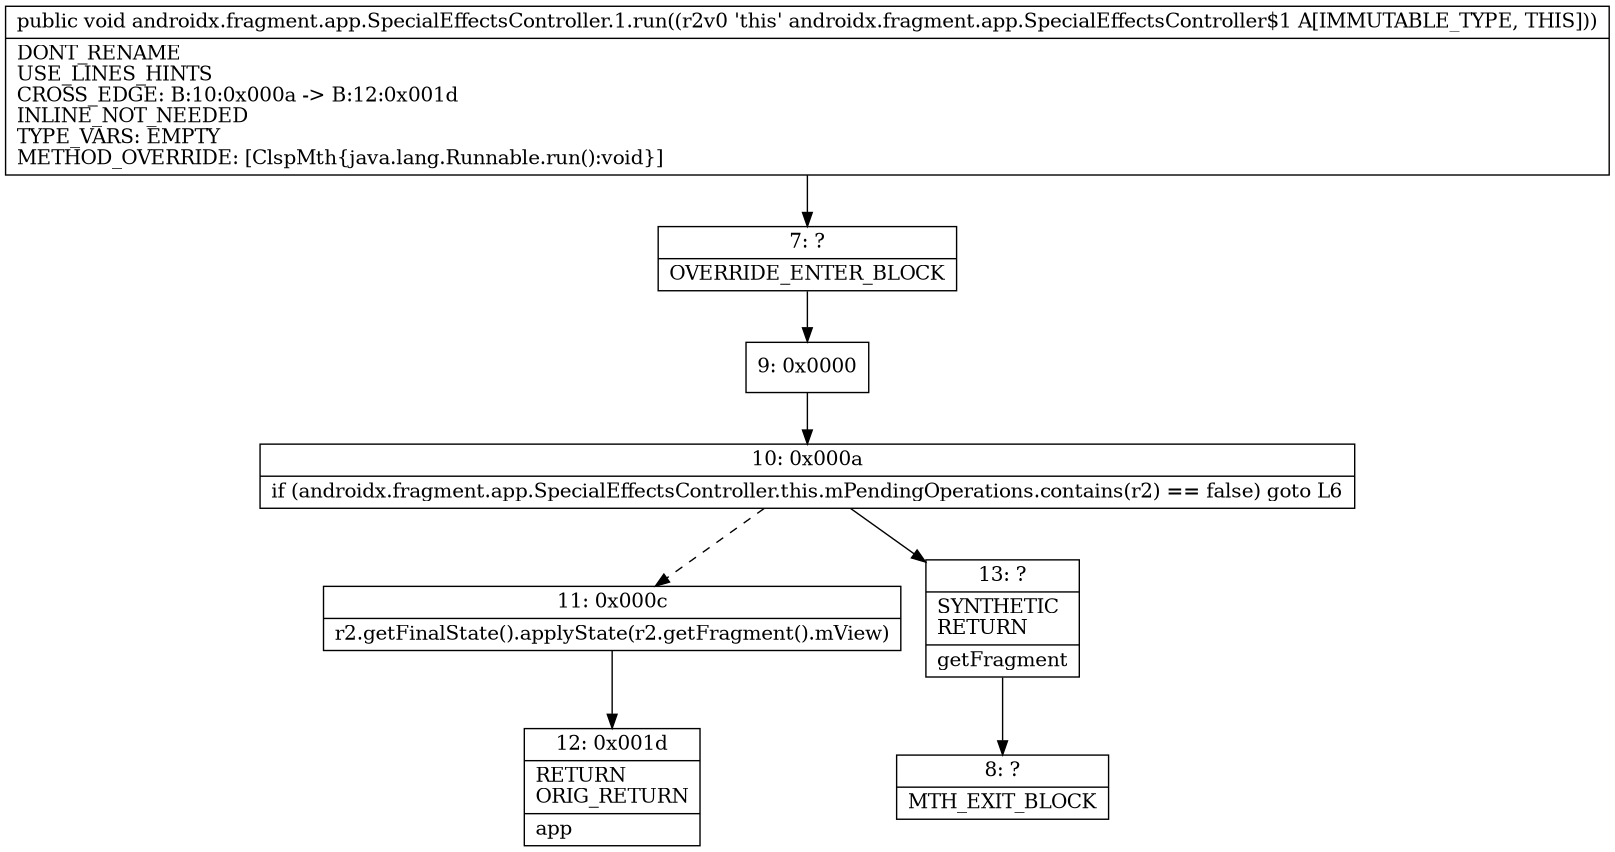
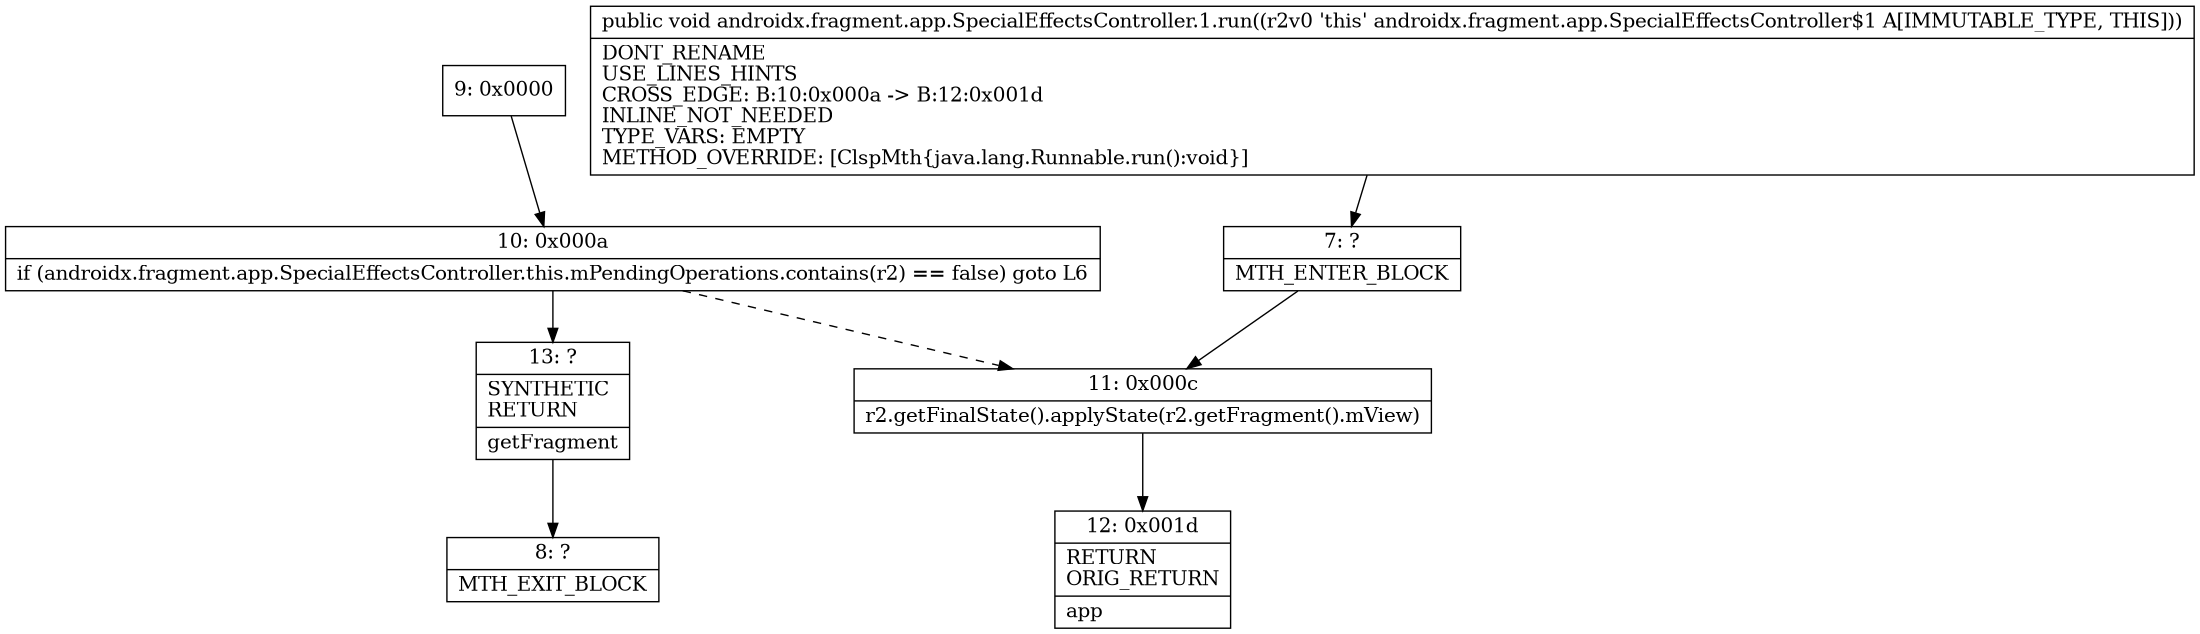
node "7: ?": text "OVERRIDE_ENTER_BLOCK" -> "MTH_ENTER_BLOCK"
edge "7: ?" -> "9: 0x0000": now "7: ?" -> "11: 0x000c"
